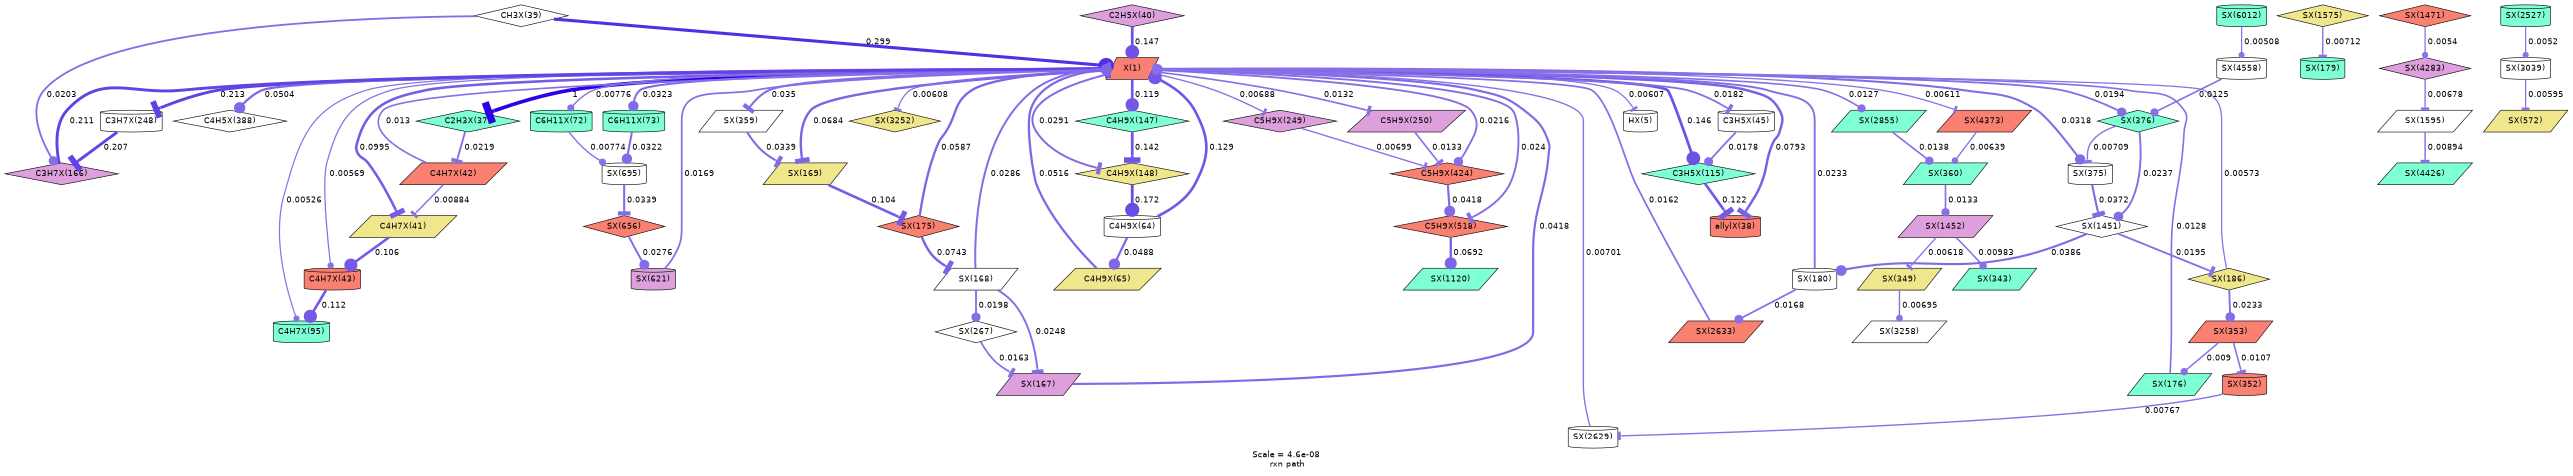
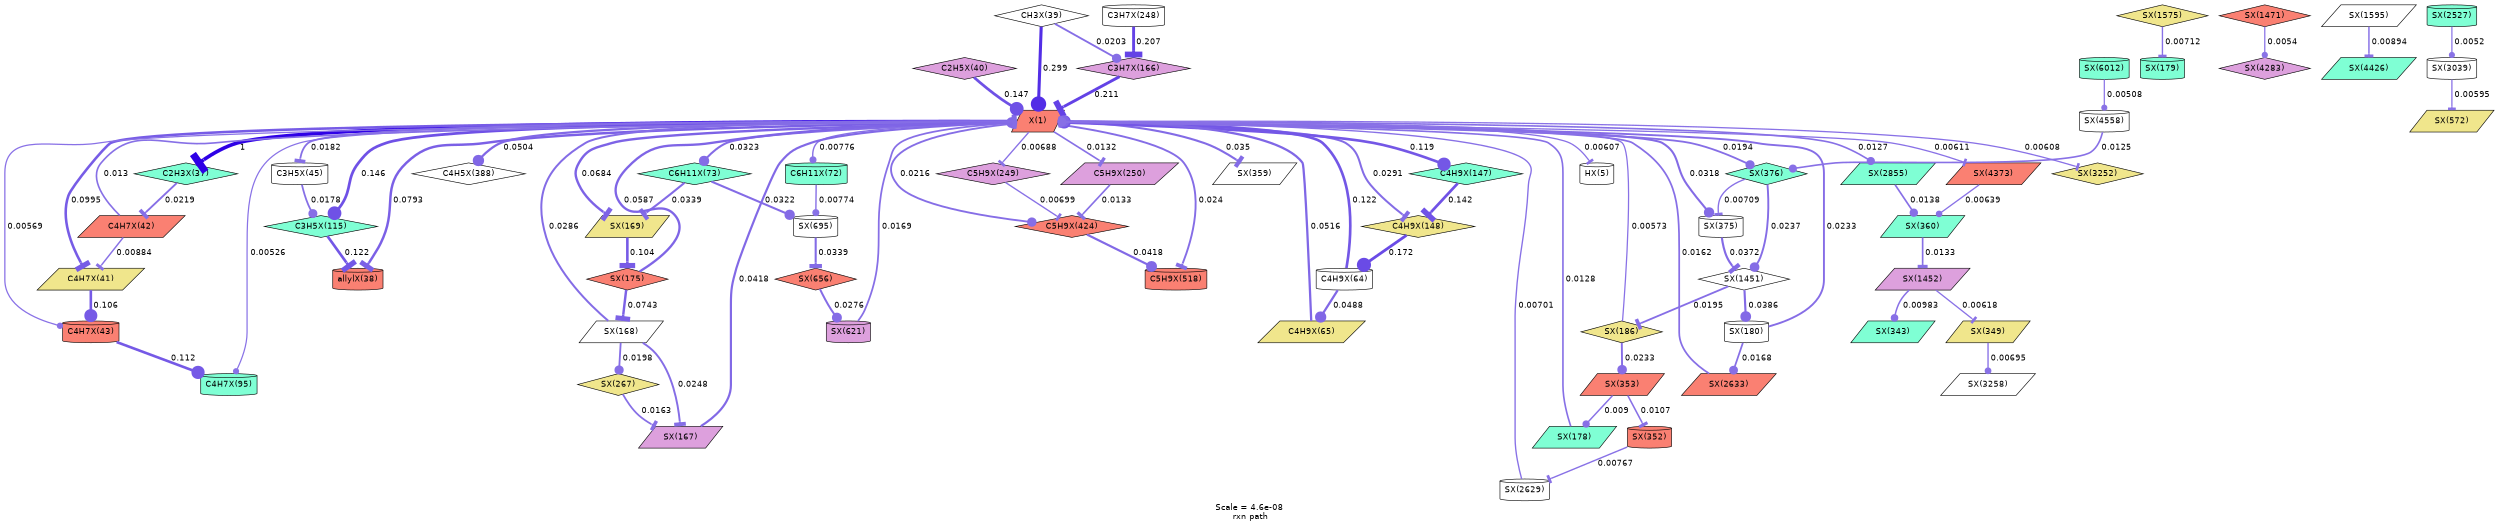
edge "X(1)" -> "C3H7X(248)": removed, label "0.213"
edge "SX(4283)" -> "SX(1595)": removed, label "0.00678"
node "C6H11X(73)": shape cylinder -> diamond
edge "C4H9X(64)" -> "X(1)": label " 0.129" -> " 0.122"
edge "SX(359)" -> "SX(169)": now "C6H11X(73)" -> "SX(169)"
edge "SX(360)" -> "SX(1452)": arrowhead dot -> tee
node "C5H9X(518)": shape diamond -> cylinder
node "SX(1120)": removed
node "SX(267)": fillcolor white -> khaki
node "SX(176)": label "SX(176)" -> "SX(178)"
